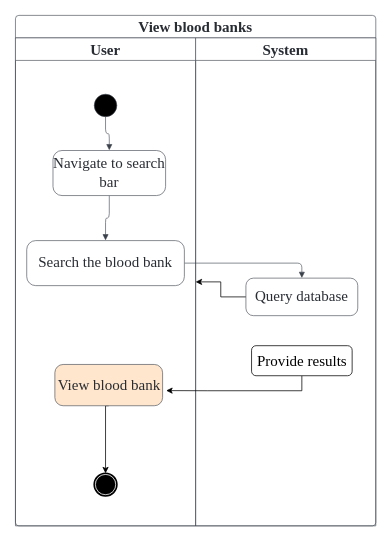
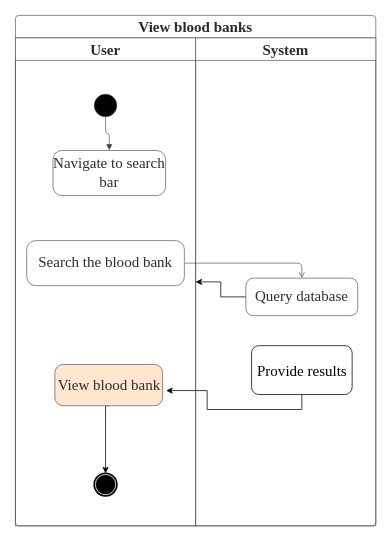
edge "Navigate to search bar" -> "Search the blood bank": removed
edge "Search the blood bank" -> "Query database": arrowhead block -> open
node "Provide results": size 101x30 -> 101x49
